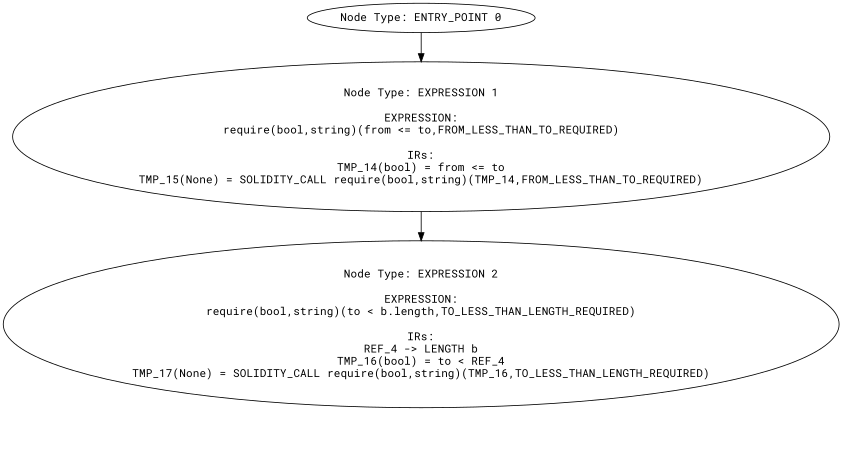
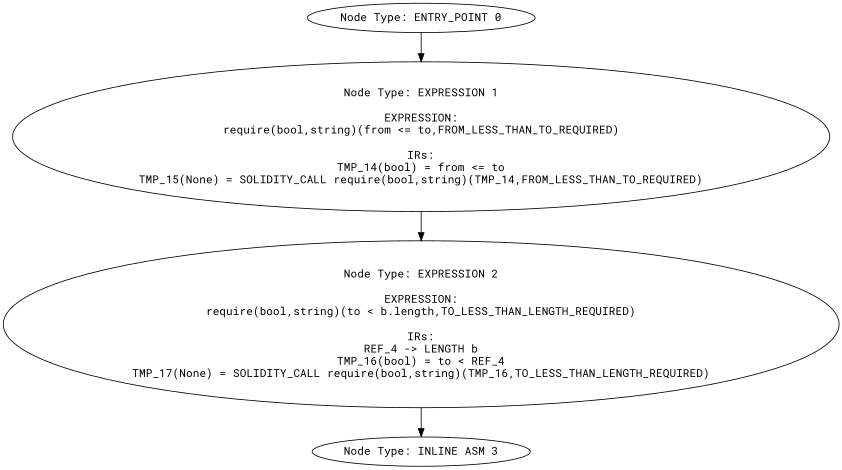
node "Node Type: INLINE ASM 3": added
